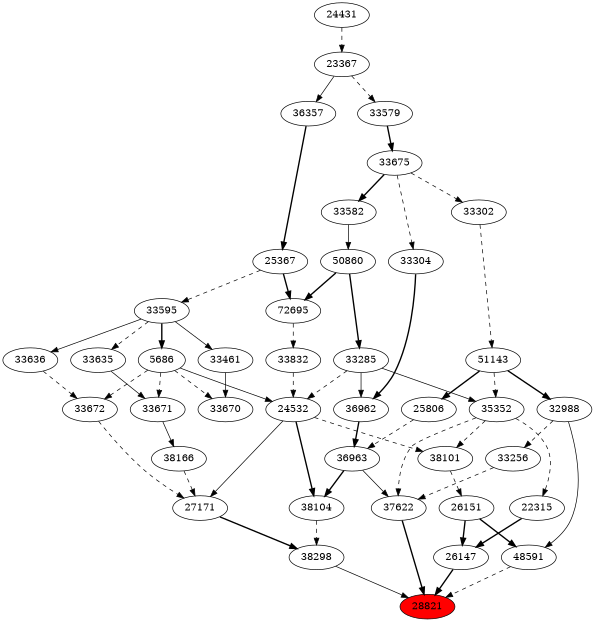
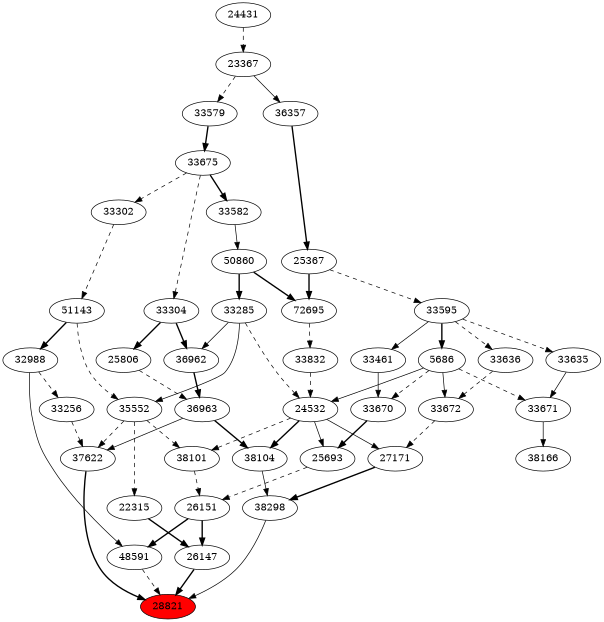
edge "33595" -> "33636": style solid -> dashed
edge "5686" -> "33672": style dashed -> solid
edge "51143" -> "25806": now "33304" -> "25806"
node "35352": label "35352" -> "35552"
node "25693": added
edge "38166" -> "27171": removed
edge "38104" -> "38298": style dashed -> solid
